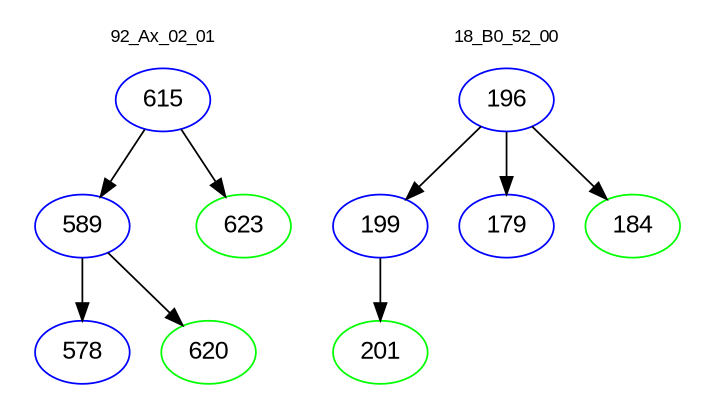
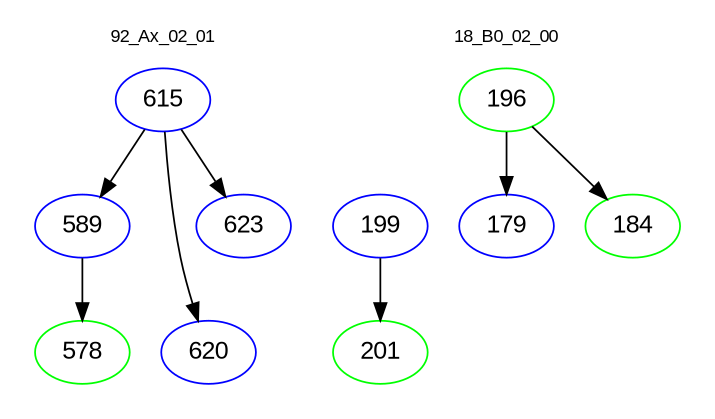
cluster "18_B0_52_00": label "18_B0_52_00" -> "18_B0_02_00"
node "196": color blue -> green
edge "196" -> "199": removed
node "623": color green -> blue
edge "589" -> "620": now "615" -> "620"
node "578": color blue -> green
node "620": color green -> blue
